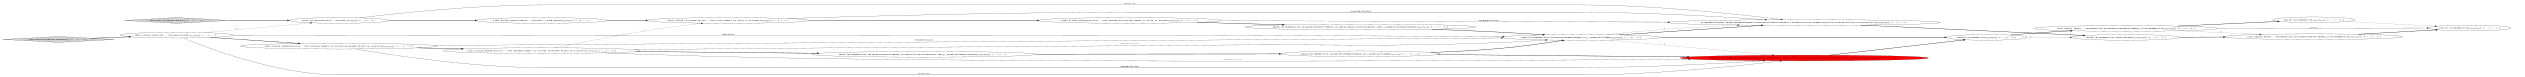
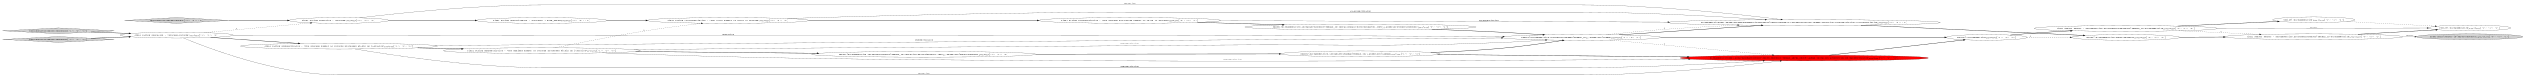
node "shouldGetProcessRecordsSensor['1', '0', '0']": added
node "assertThat(sensor,is(expectedSensor))@@@13@@@['0', '0', '1']": added
